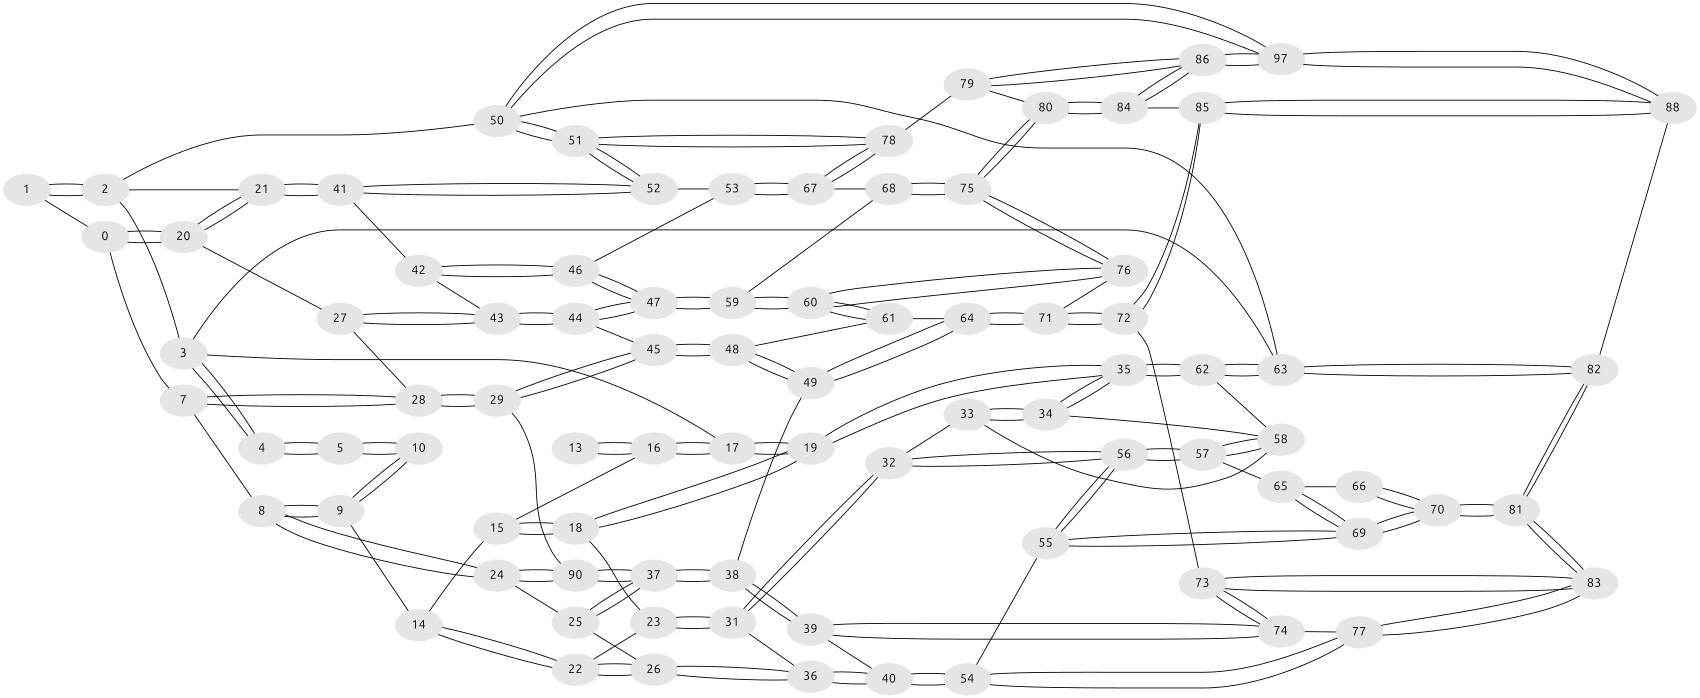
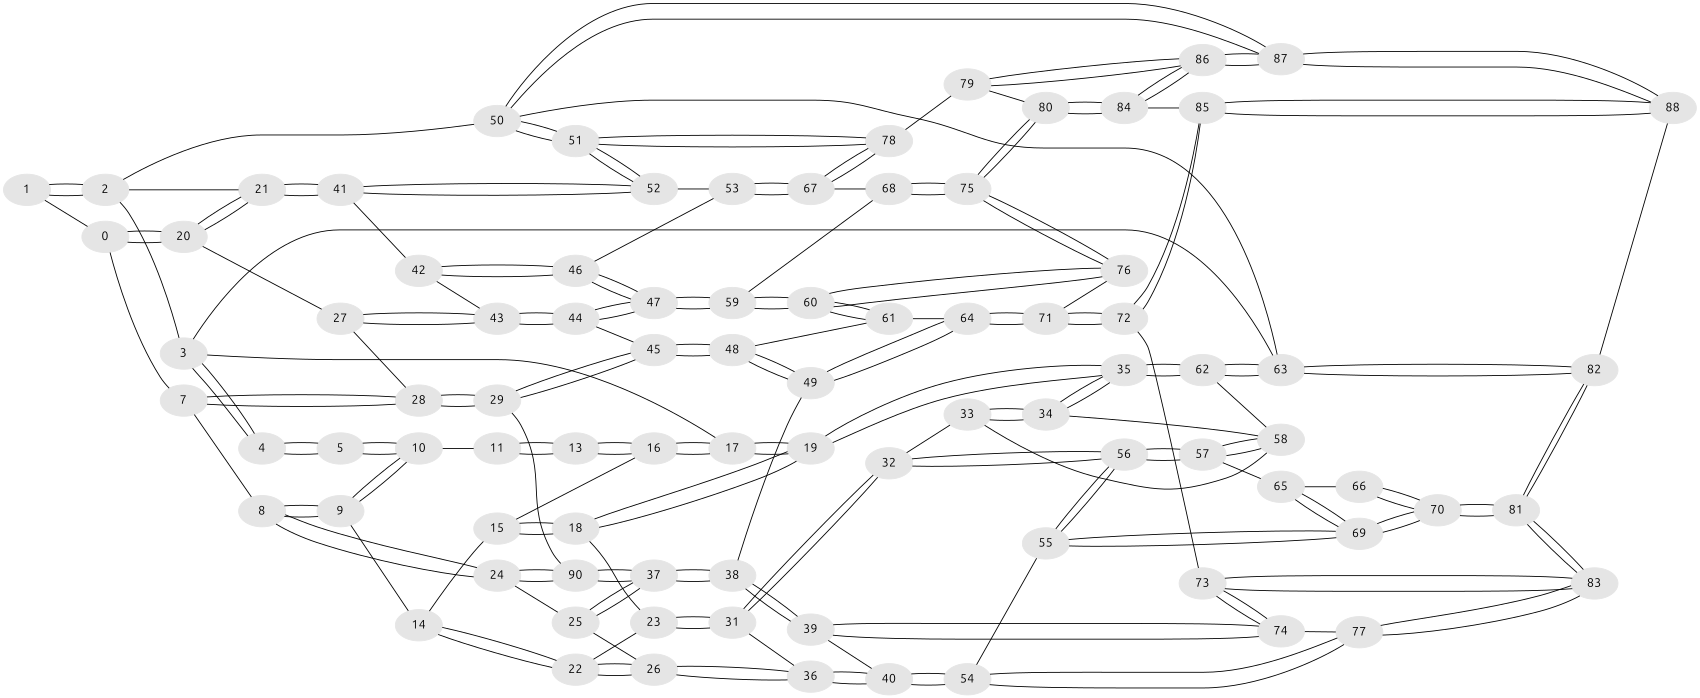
node "97": label "97" -> "87"
node "11": added
